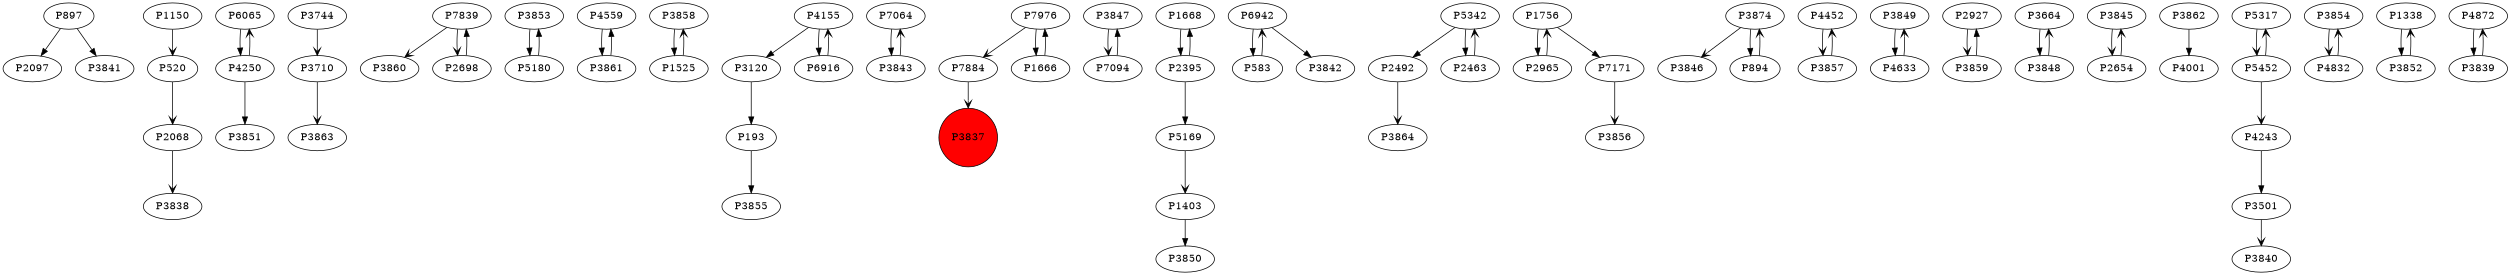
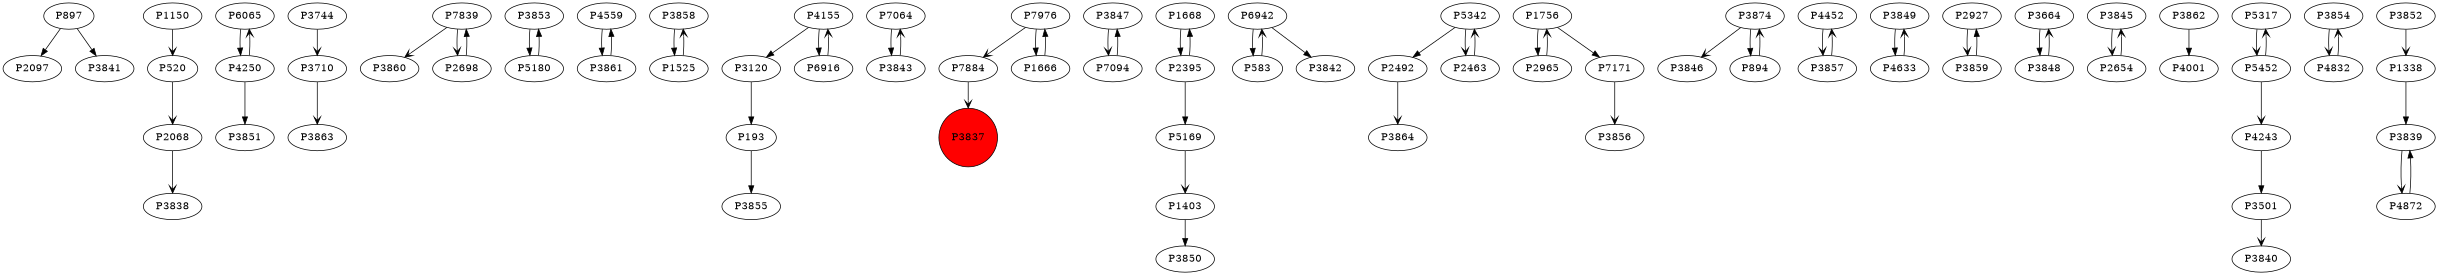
edge "P5342" -> "P2463": arrowhead normal -> vee
edge "P1338" -> "P3852": now "P1338" -> "P3839"
